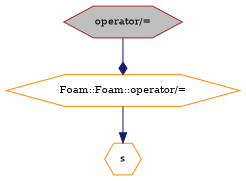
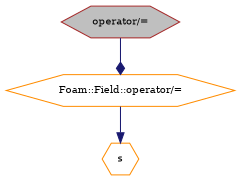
node "Foam::Foam::operator/=": label "Foam::Foam::operator/=" -> "Foam::Field::operator/="
